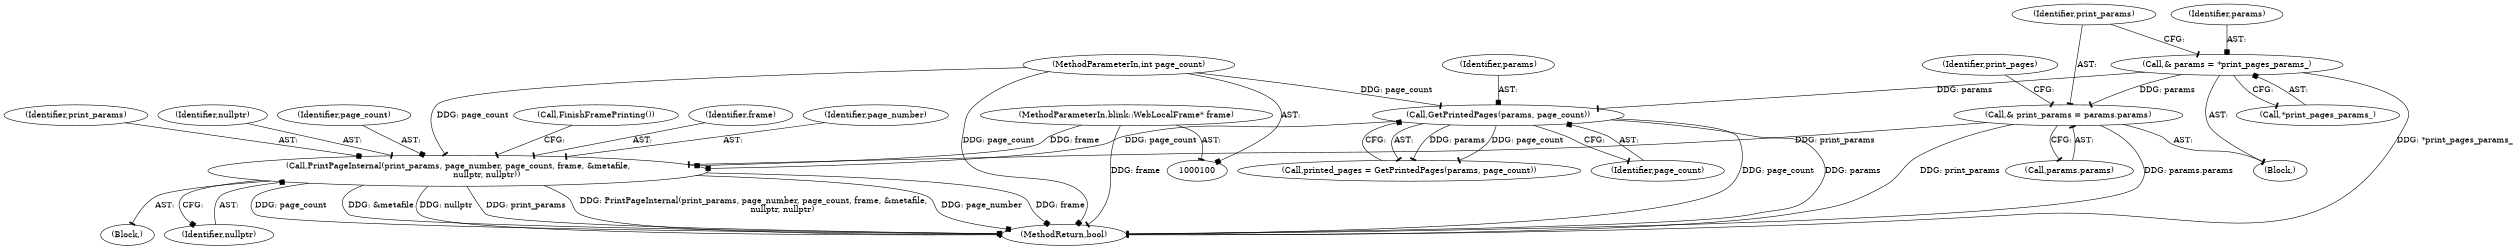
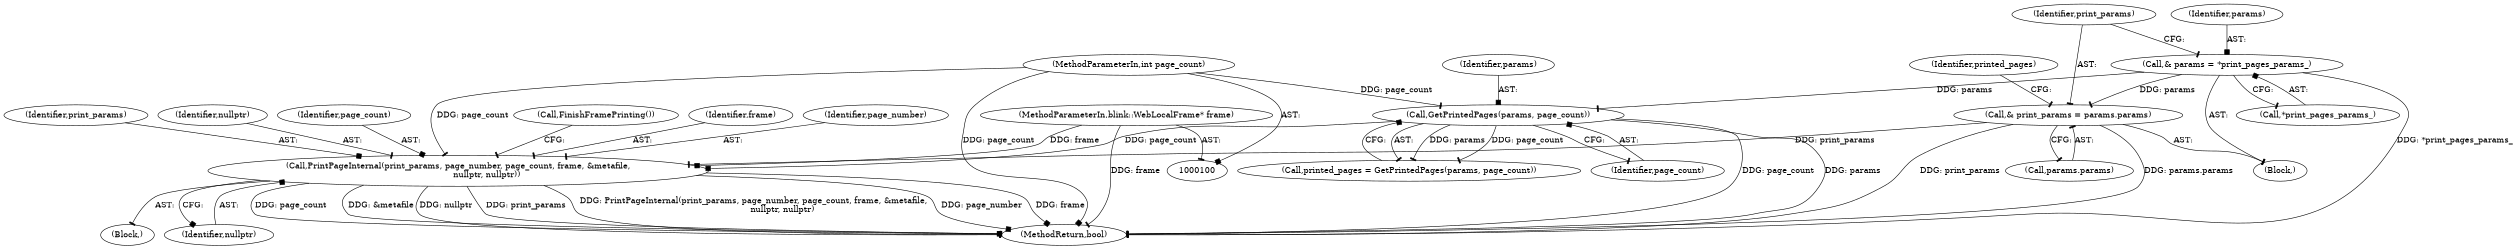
node "(Identifier,print_pages)": label "(Identifier,print_pages)" -> "(Identifier,printed_pages)"
